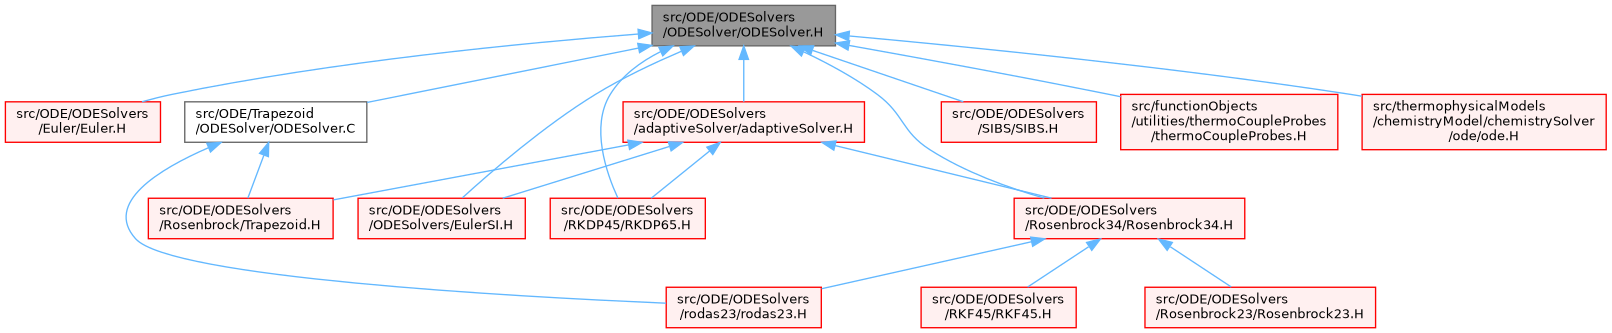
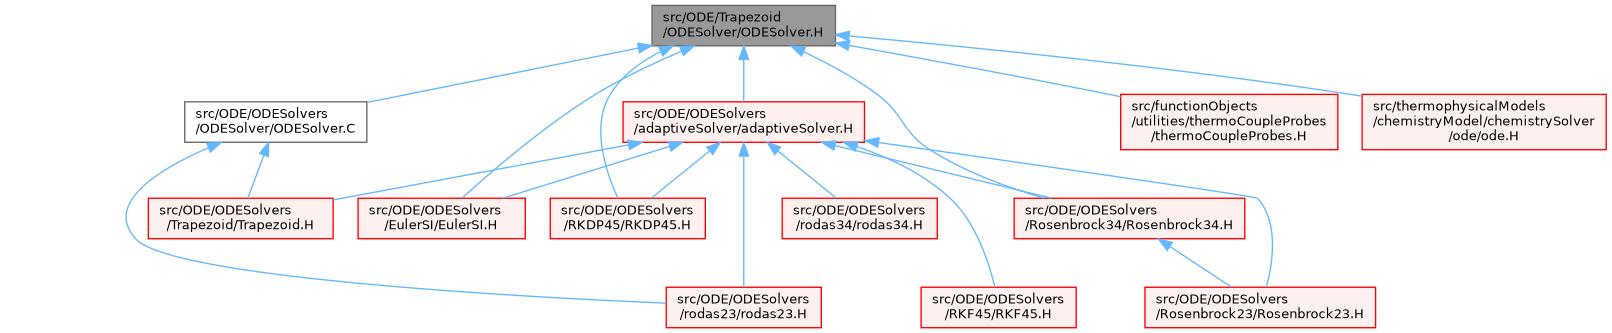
node "src/ODE/ODESolvers /ODESolver/ODESolver.H": label "src/ODE/ODESolvers /ODESolver/ODESolver.H" -> "src/ODE/Trapezoid /ODESolver/ODESolver.H"
node "src/ODE/ODESolvers /Euler/Euler.H": removed
node "src/ODE/Trapezoid /ODESolver/ODESolver.C": label "src/ODE/Trapezoid /ODESolver/ODESolver.C" -> "src/ODE/ODESolvers /ODESolver/ODESolver.C"
node "src/ODE/ODESolvers /SIBS/SIBS.H": removed
edge "src/ODE/ODESolvers /Rosenbrock23/Rosenbrock23.H" -> "src/ODE/ODESolvers /adaptiveSolver/adaptiveSolver.H": added
node "src/ODE/ODESolvers /Rosenbrock/Trapezoid.H": label "src/ODE/ODESolvers /Rosenbrock/Trapezoid.H" -> "src/ODE/ODESolvers /Trapezoid/Trapezoid.H"
node "src/ODE/ODESolvers /ODESolvers/EulerSI.H": label "src/ODE/ODESolvers /ODESolvers/EulerSI.H" -> "src/ODE/ODESolvers /EulerSI/EulerSI.H"
node "src/ODE/ODESolvers /RKDP45/RKDP65.H": label "src/ODE/ODESolvers /RKDP45/RKDP65.H" -> "src/ODE/ODESolvers /RKDP45/RKDP45.H"
node "src/ODE/ODESolvers /rodas34/rodas34.H": added
edge "src/ODE/ODESolvers /rodas23/rodas23.H" -> "src/ODE/ODESolvers /Rosenbrock34/Rosenbrock34.H": now "src/ODE/ODESolvers /rodas23/rodas23.H" -> "src/ODE/ODESolvers /adaptiveSolver/adaptiveSolver.H"
edge "src/ODE/ODESolvers /RKF45/RKF45.H" -> "src/ODE/ODESolvers /Rosenbrock34/Rosenbrock34.H": now "src/ODE/ODESolvers /RKF45/RKF45.H" -> "src/ODE/ODESolvers /adaptiveSolver/adaptiveSolver.H"
